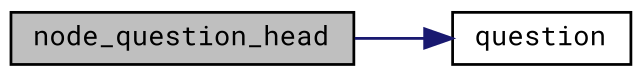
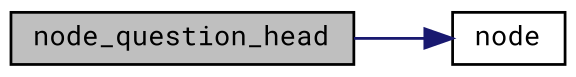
node "question": label "question" -> "node"
